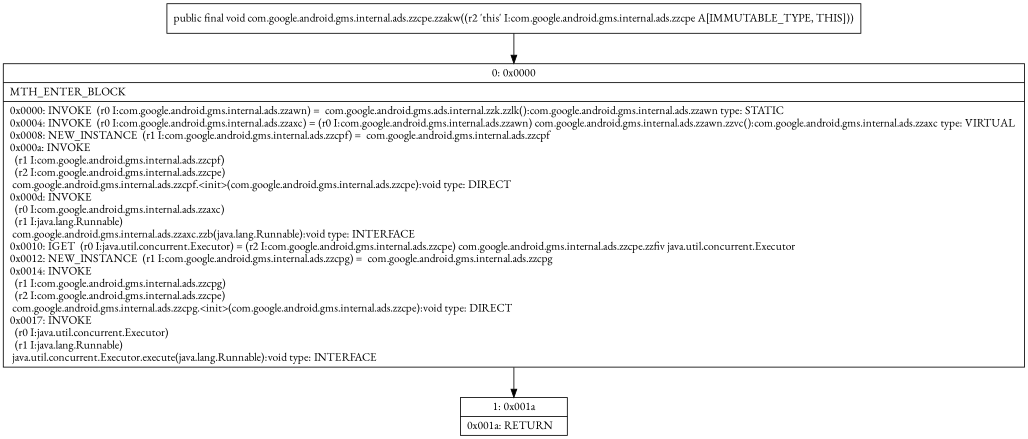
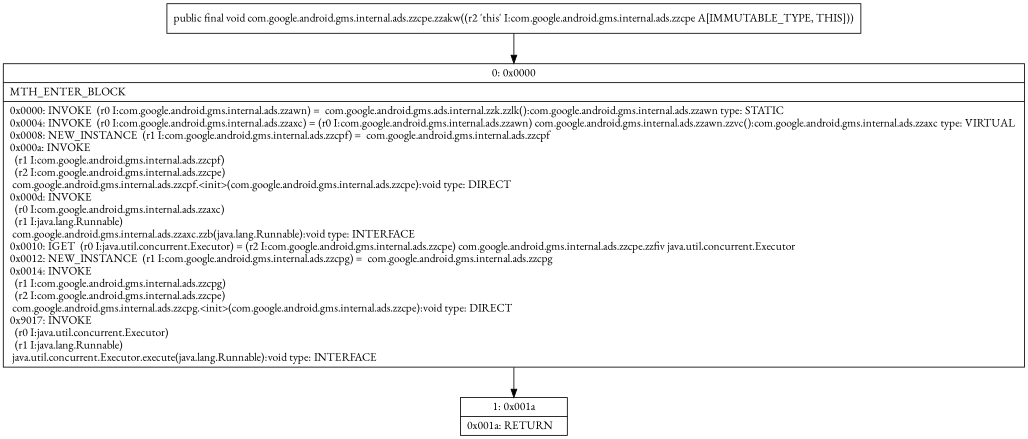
node "0: 0x0000": text "0x0017: INVOKE" -> "0x9017: INVOKE"
